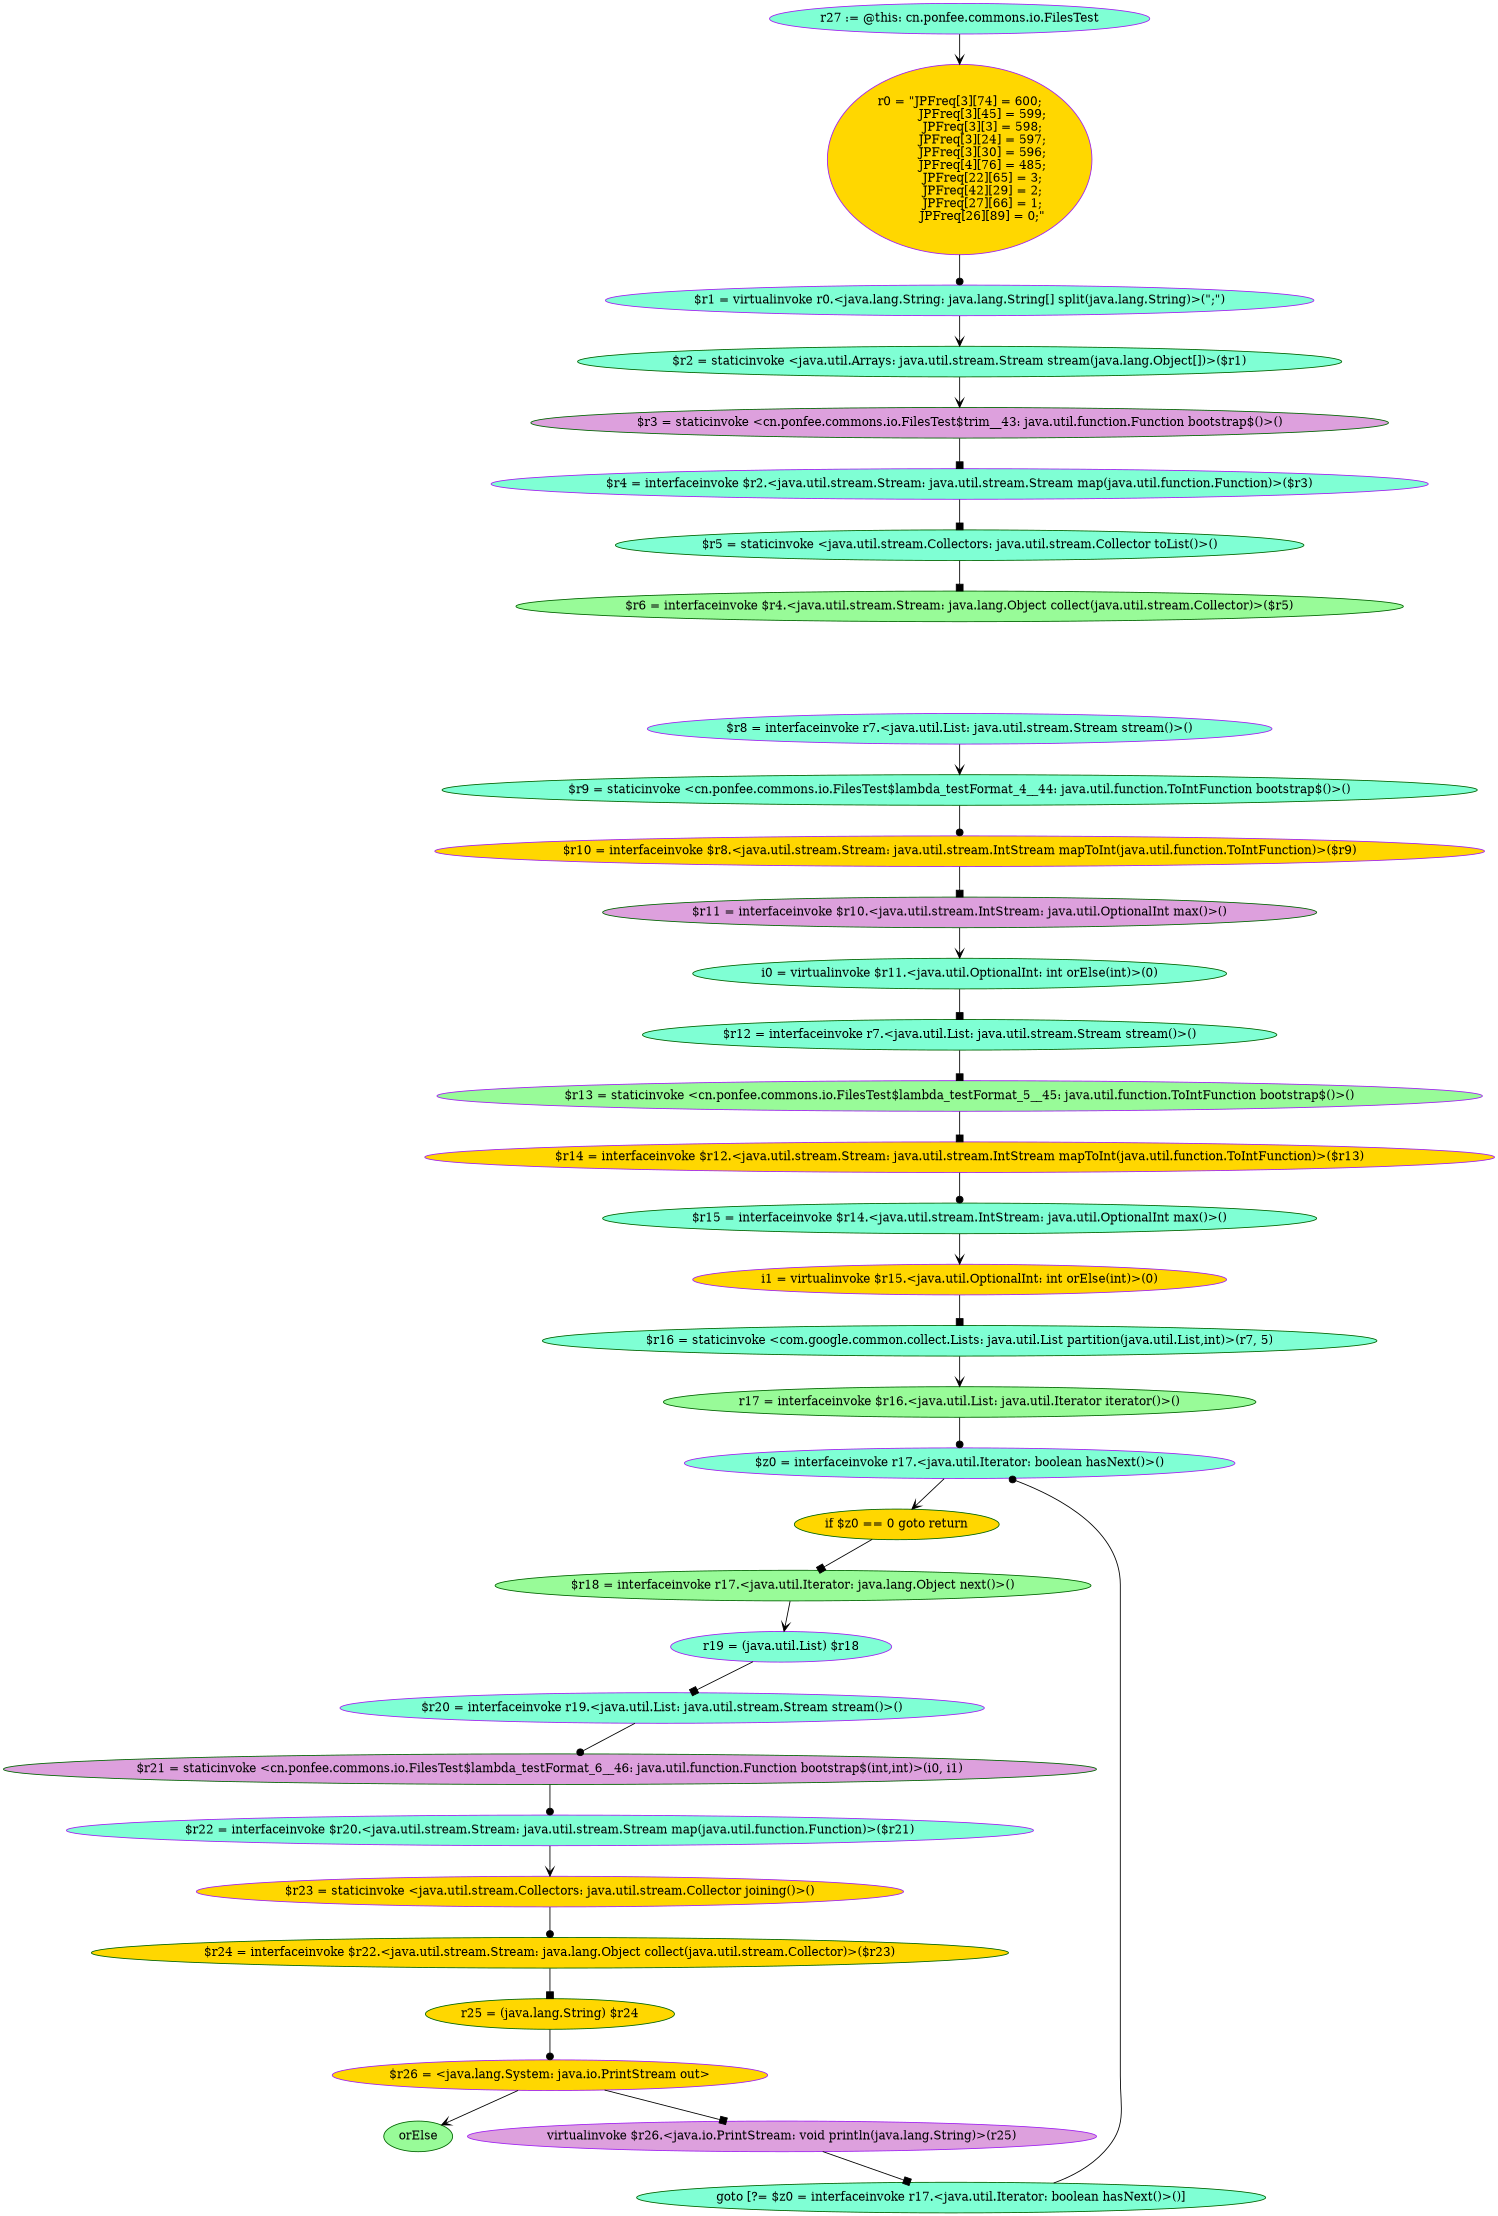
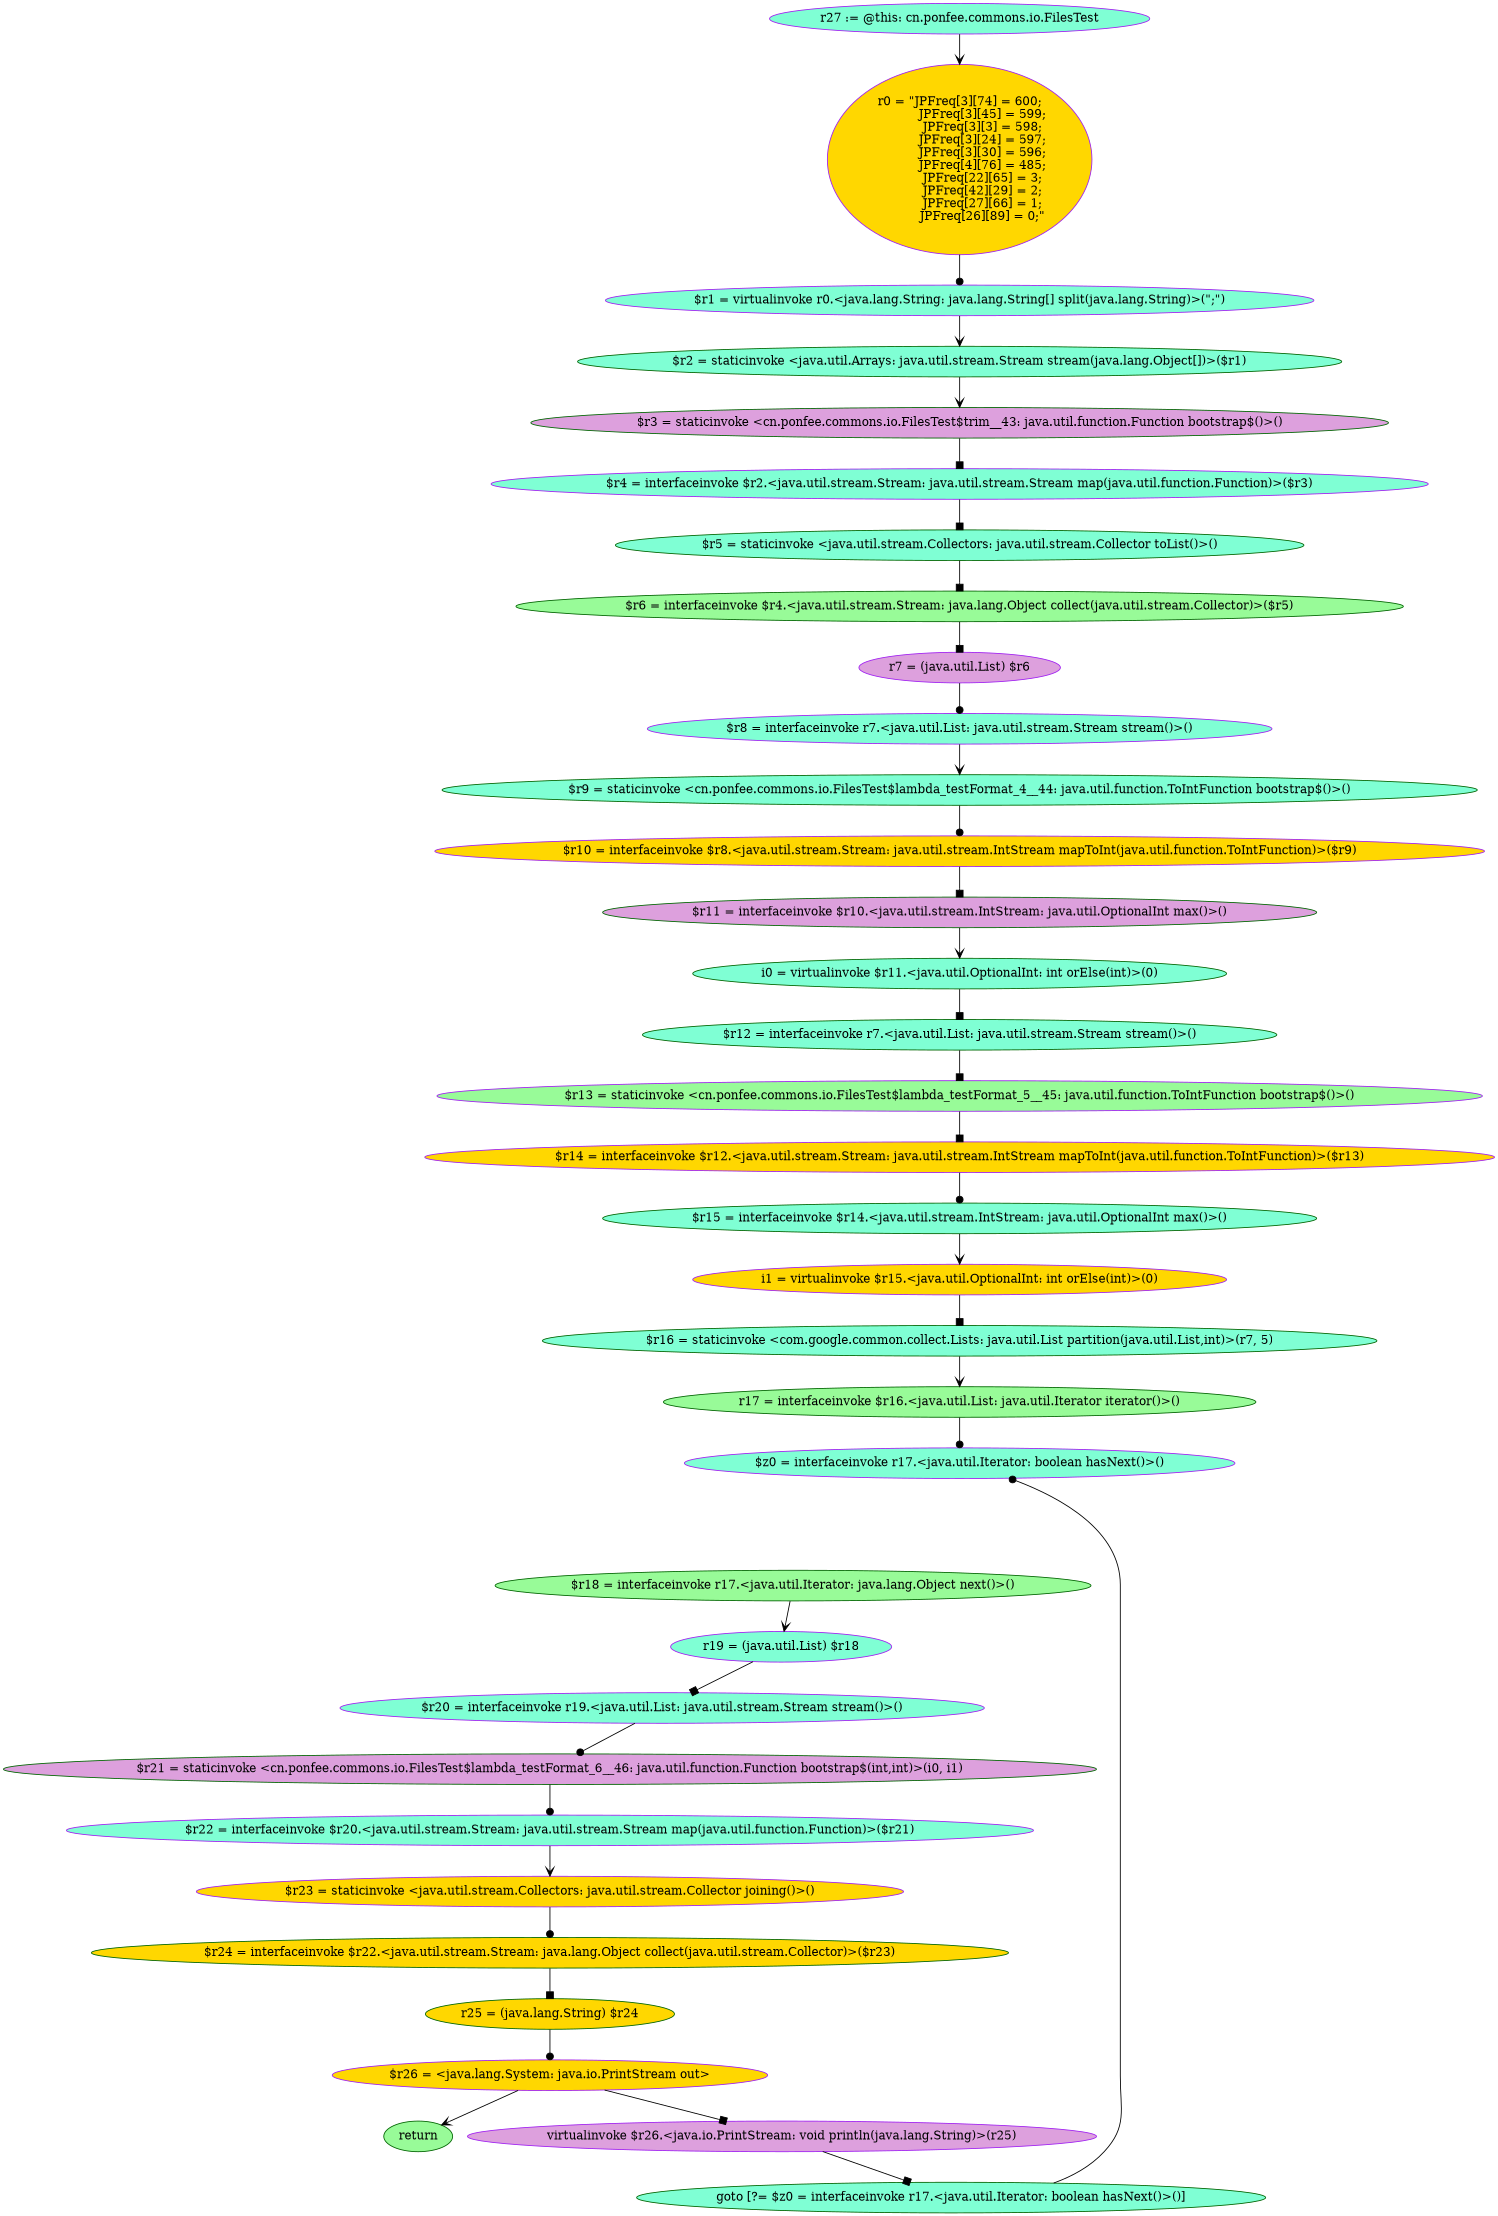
node "r7 = (java.util.List) $r6": added
node "if $z0 == 0 goto return": removed
node "orElse": label "orElse" -> "return"
